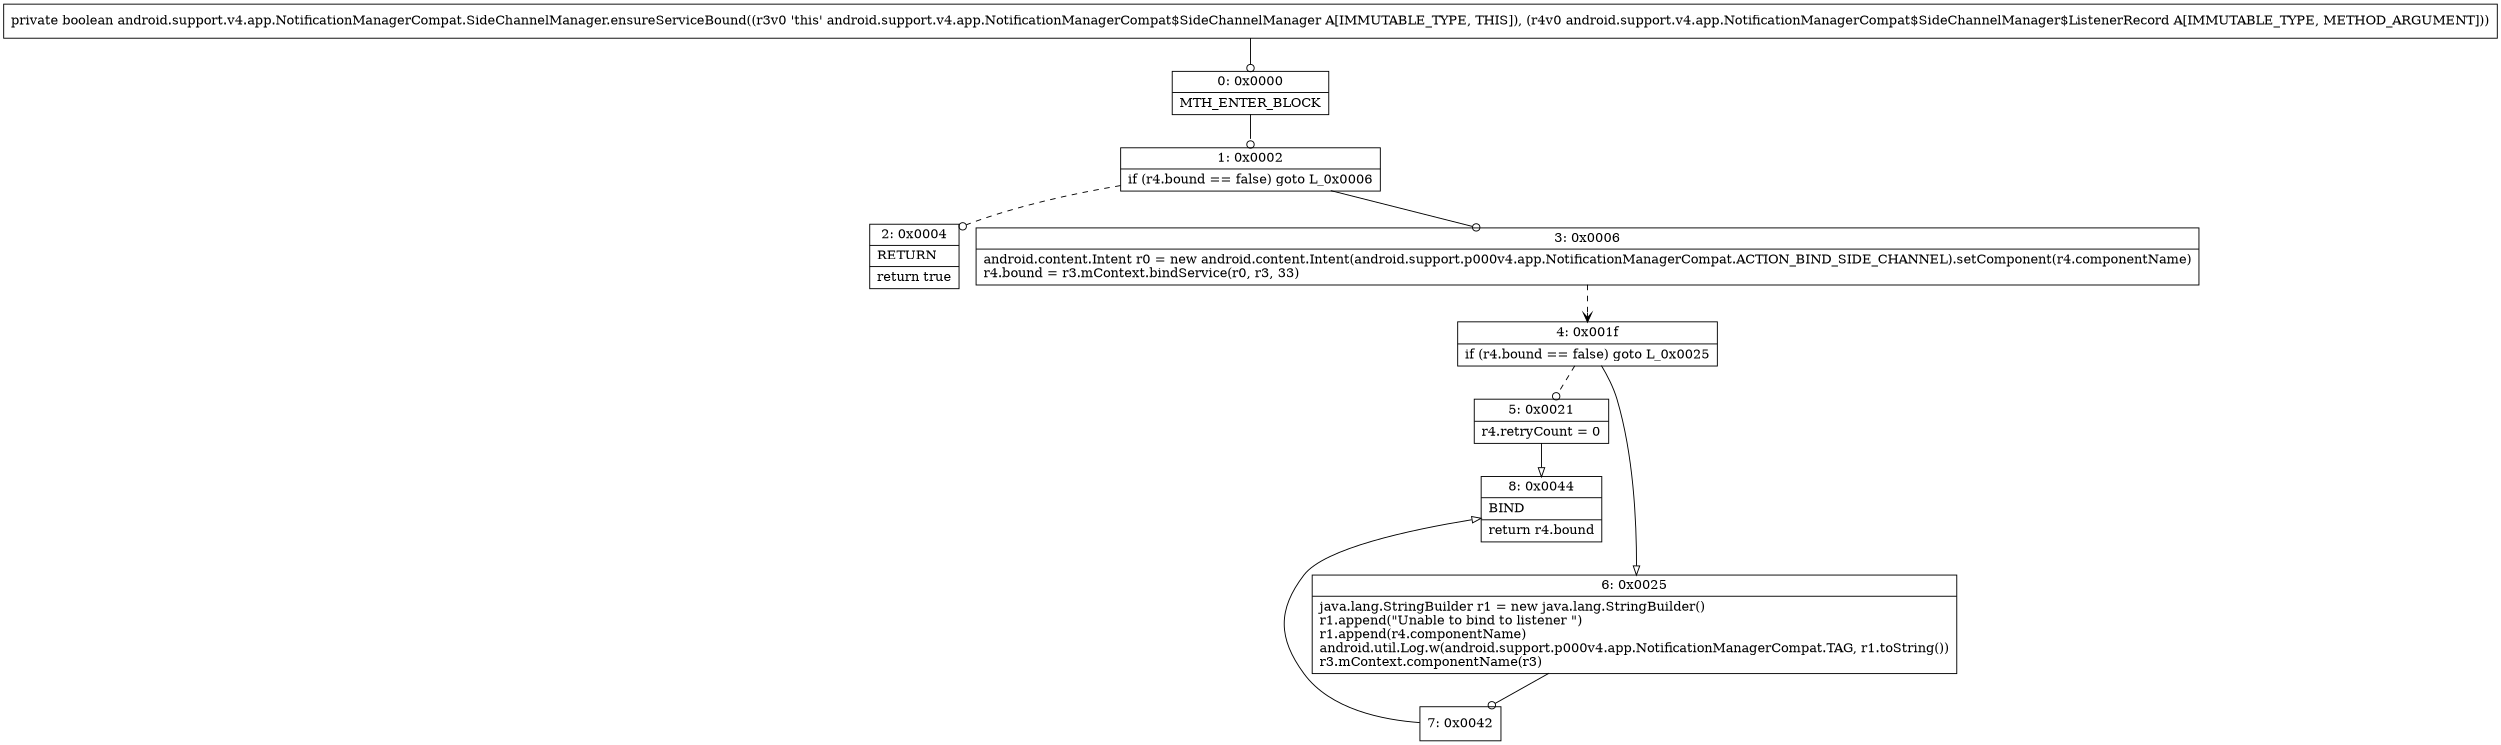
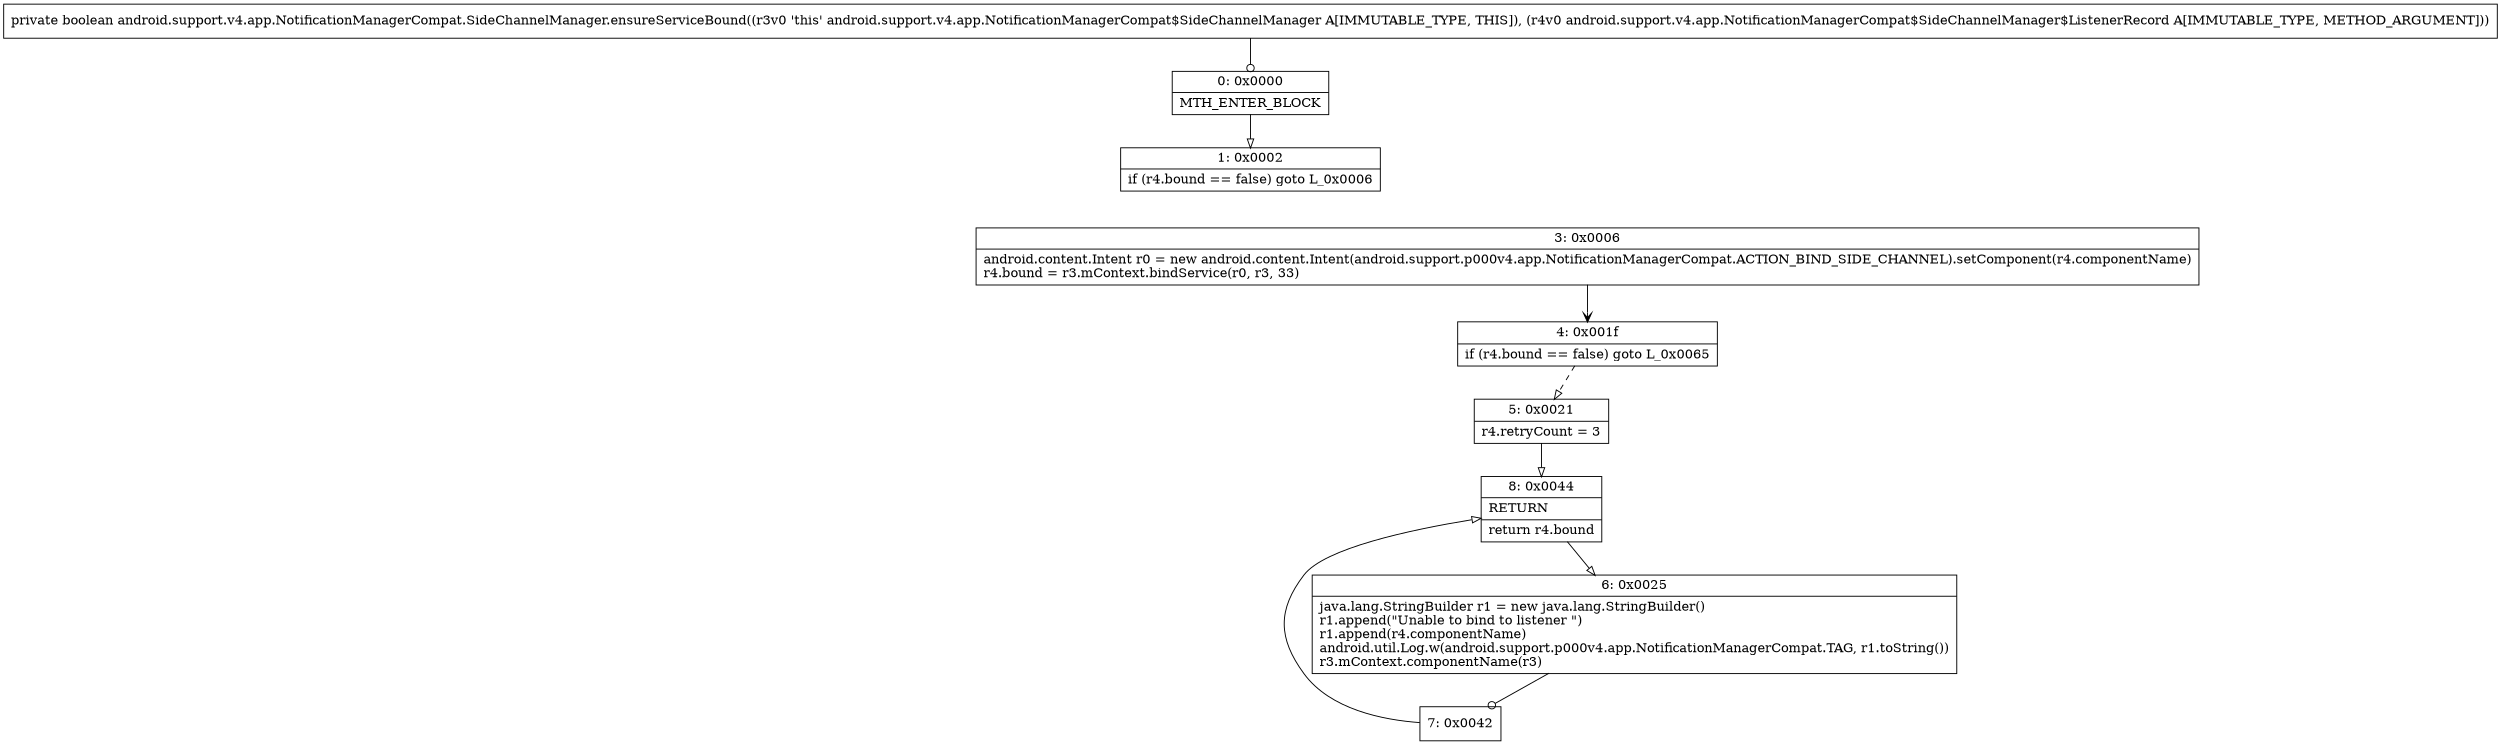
edge "0: 0x0000" -> "1: 0x0002": arrowhead odot -> onormal
edge "1: 0x0002" -> "3: 0x0006": removed
node "2: 0x0004": removed
edge "3: 0x0006" -> "4: 0x001f": style dashed -> solid
node "4: 0x001f": text "if (r4.bound == false) goto L_0x0025" -> "if (r4.bound == false) goto L_0x0065"
edge "4: 0x001f" -> "5: 0x0021": arrowhead odot -> onormal
node "5: 0x0021": text "r4.retryCount = 0" -> "r4.retryCount = 3"
edge "4: 0x001f" -> "6: 0x0025": now "8: 0x0044" -> "6: 0x0025"
node "8: 0x0044": text "BIND" -> "RETURN"
